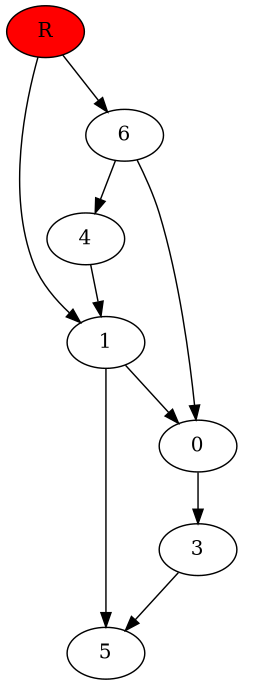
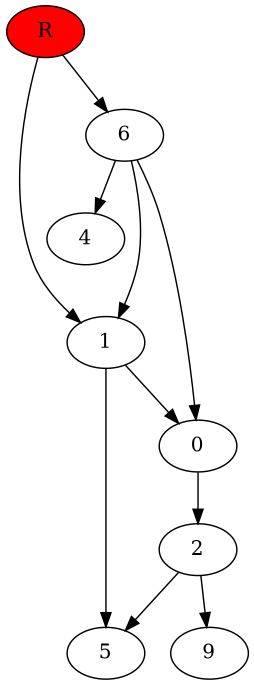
edge "4" -> "1": now "6" -> "1"
node "3": label "3" -> "2"
node "9": added
